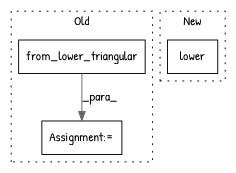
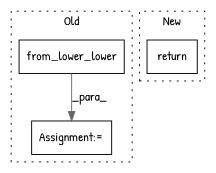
node "from_lower_triangular": label "from_lower_triangular" -> "from_lower_lower"
node "lower": label "lower" -> "return"
